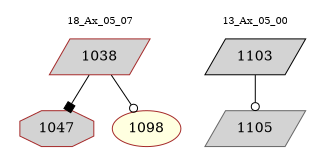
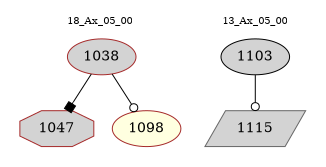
cluster "18_Ax_05_07": label "18_Ax_05_07" -> "18_Ax_05_00"
node "1038": shape parallelogram -> ellipse
node "1103": shape parallelogram -> ellipse
node "1105": label "1105" -> "1115"
